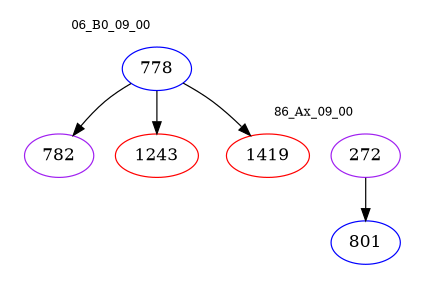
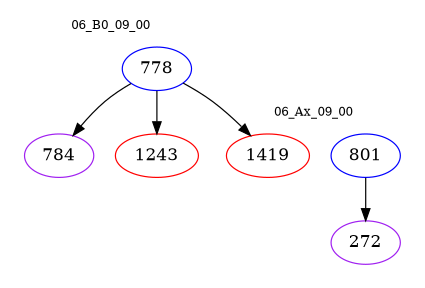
cluster "86_Ax_09_00": label "86_Ax_09_00" -> "06_Ax_09_00"
node "782": label "782" -> "784"
edge "272" -> "801": reversed
